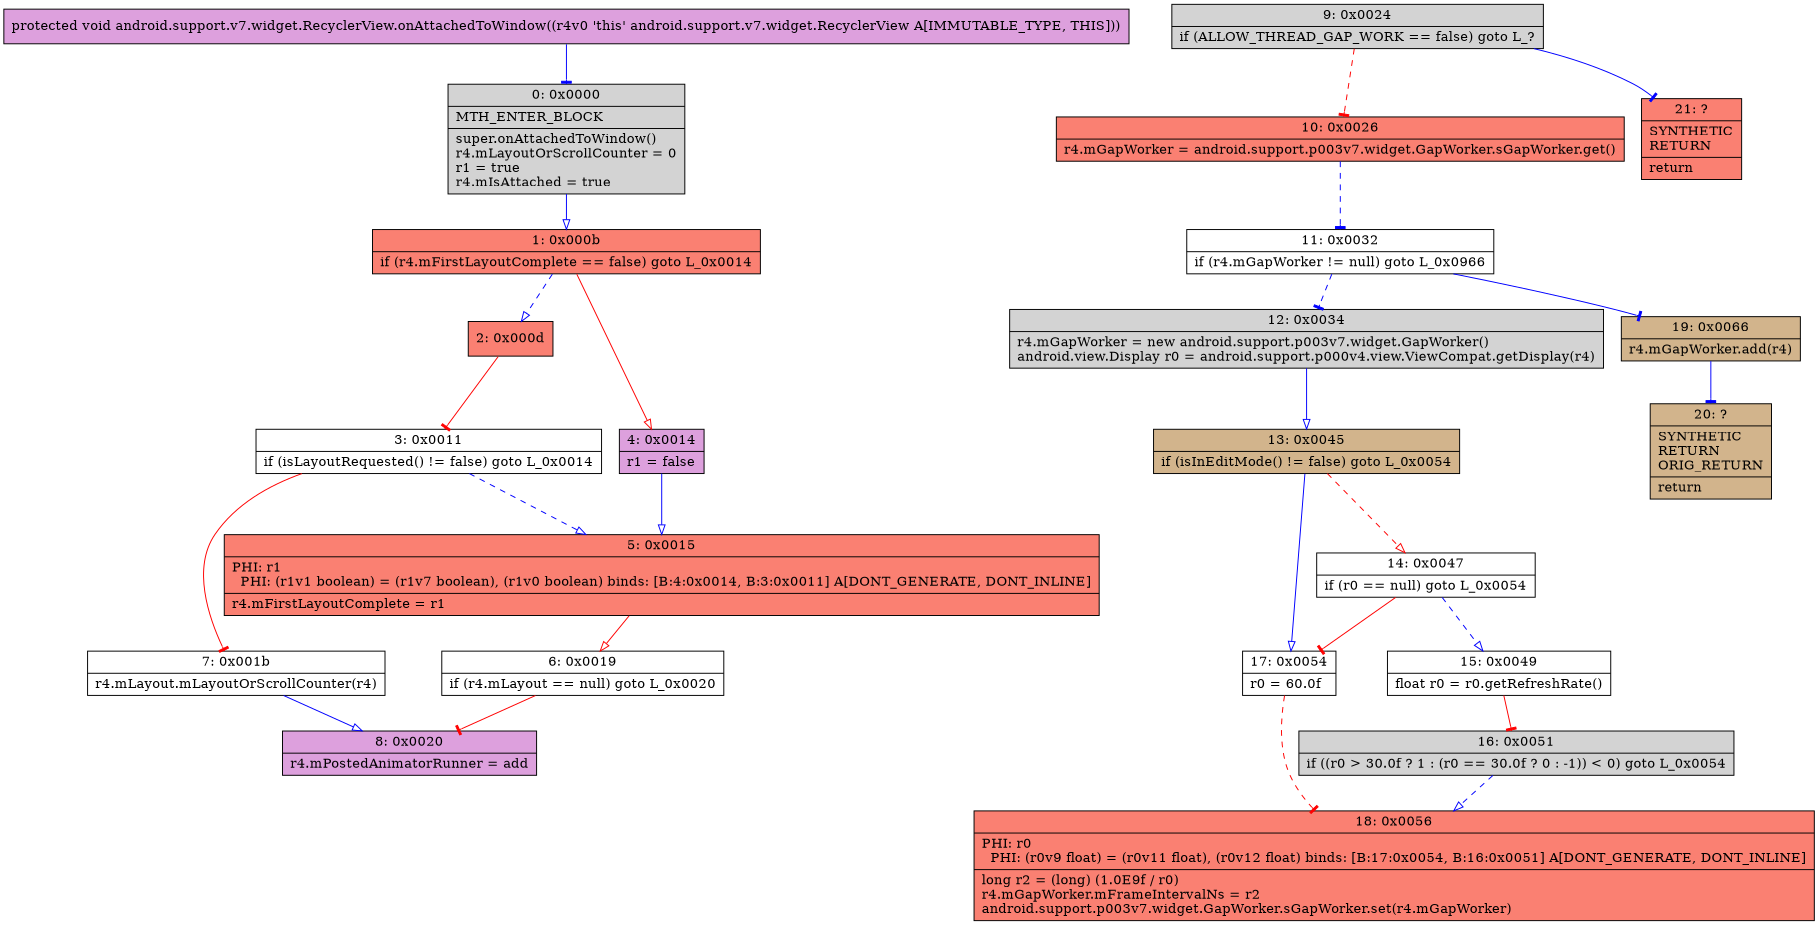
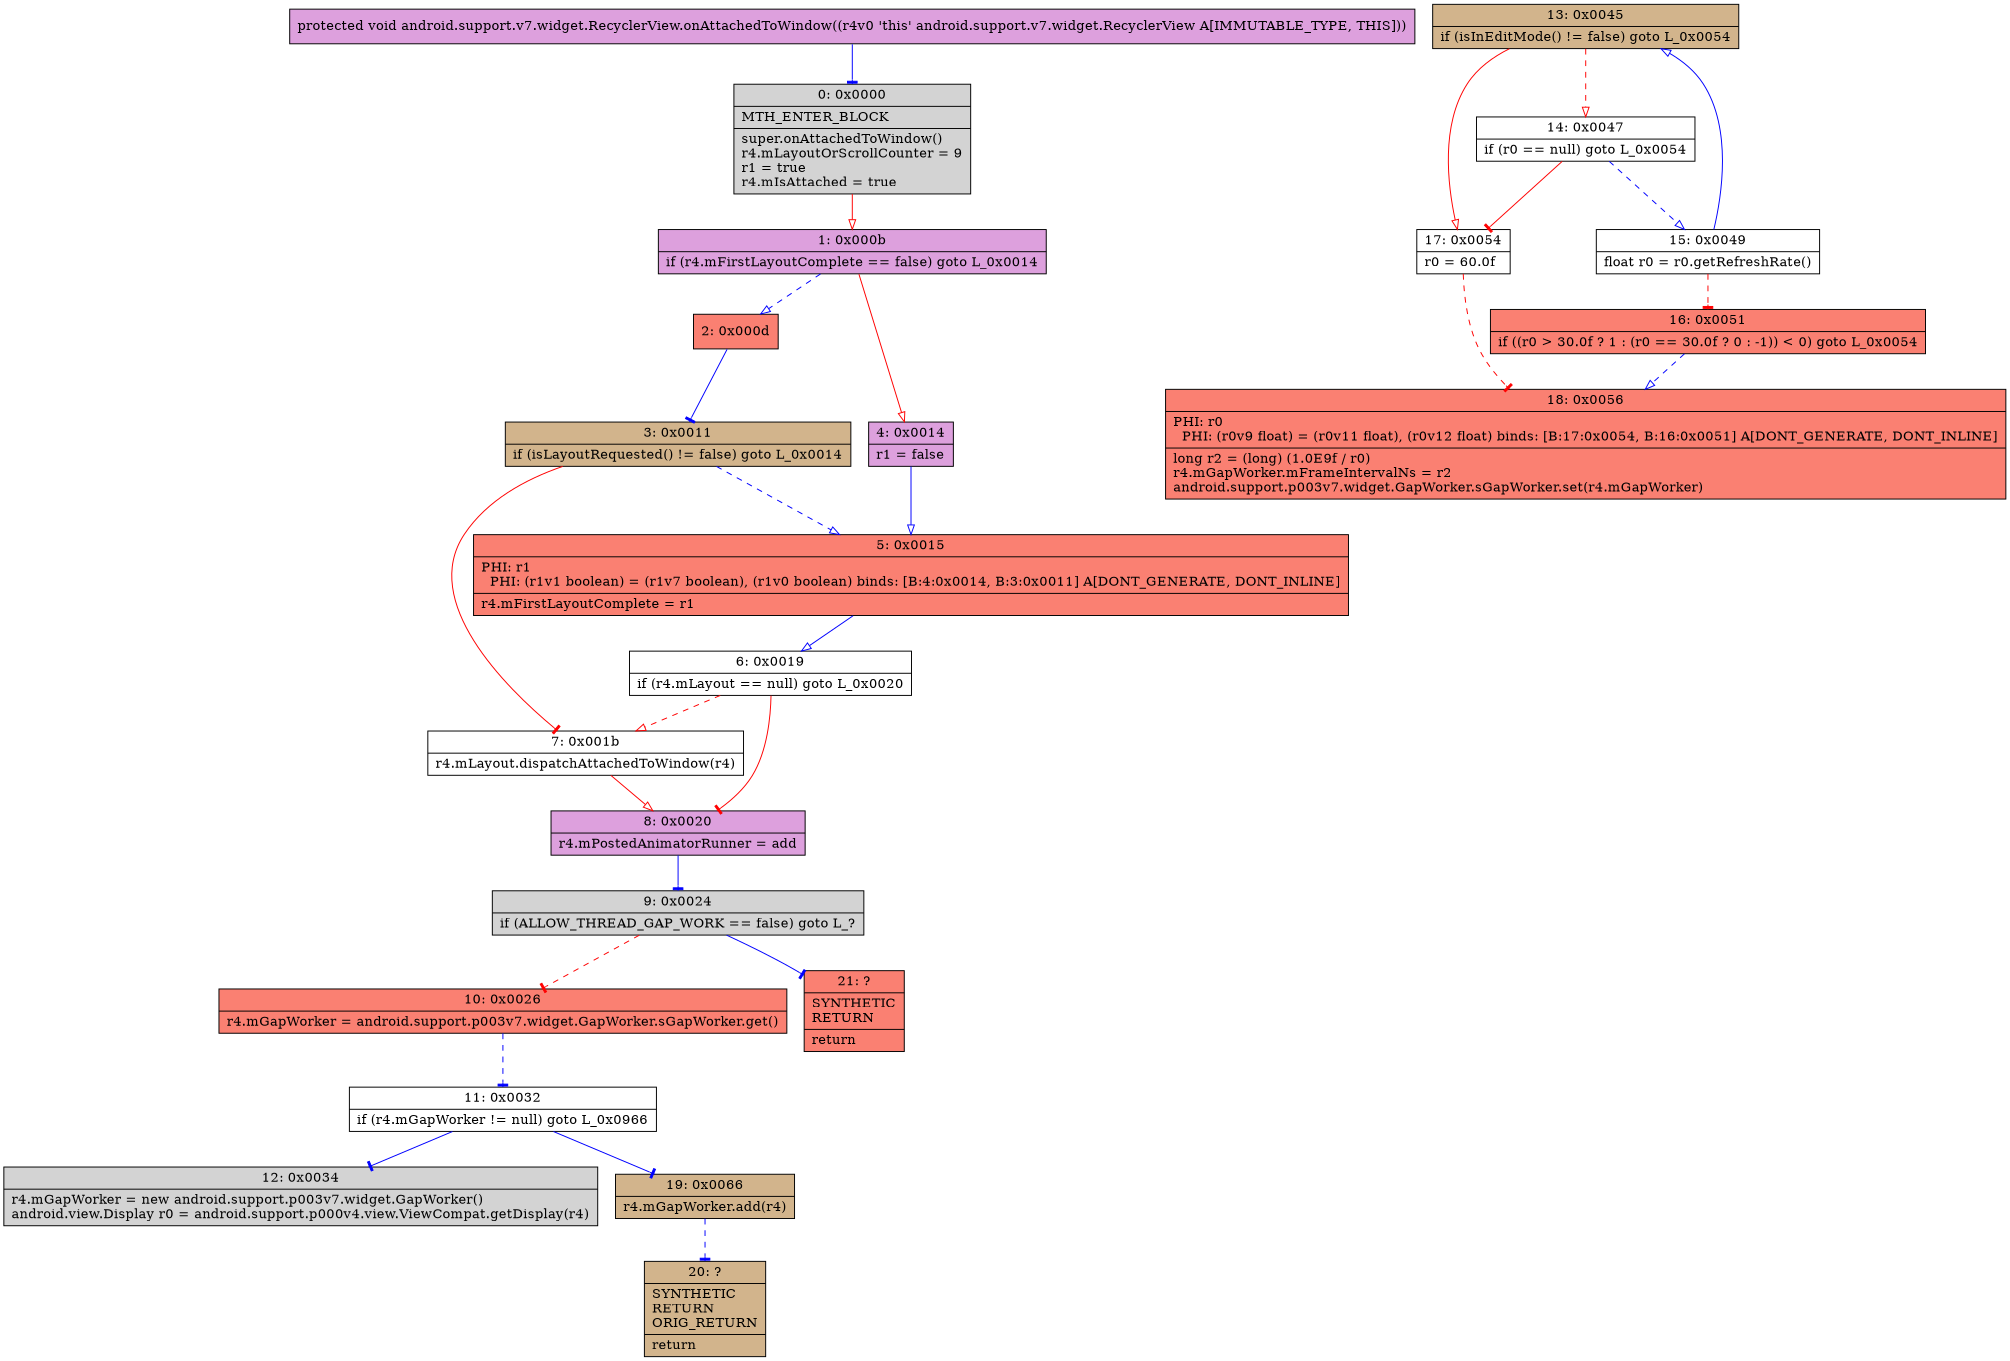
node "0: 0x0000": text "r4.mLayoutOrScrollCounter = 0" -> "r4.mLayoutOrScrollCounter = 9"
edge "0: 0x0000" -> "1: 0x000b": color blue -> red
node "1: 0x000b": fillcolor salmon -> plum
edge "11: 0x0032" -> "12: 0x0034": style dashed -> solid
edge "19: 0x0066" -> "20: ?": style solid -> dashed
edge "2: 0x000d" -> "3: 0x0011": color red -> blue
edge "12: 0x0034" -> "13: 0x0045": now "15: 0x0049" -> "13: 0x0045"
node "3: 0x0011": fillcolor white -> tan
edge "13: 0x0045" -> "17: 0x0054": color blue -> red
edge "5: 0x0015" -> "6: 0x0019": color red -> blue
node "7: 0x001b": text "r4.mLayout.mLayoutOrScrollCounter(r4)" -> "r4.mLayout.dispatchAttachedToWindow(r4)"
edge "7: 0x001b" -> "8: 0x0020": color blue -> red
edge "6: 0x0019" -> "7: 0x001b": added
edge "15: 0x0049" -> "16: 0x0051": style solid -> dashed
node "16: 0x0051": fillcolor lightgrey -> salmon
edge "8: 0x0020" -> "9: 0x0024": added
